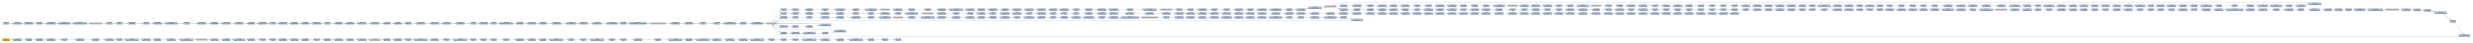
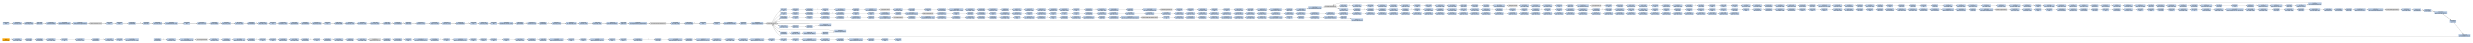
node "0x004105a0 movl %edx, %edx": removed
